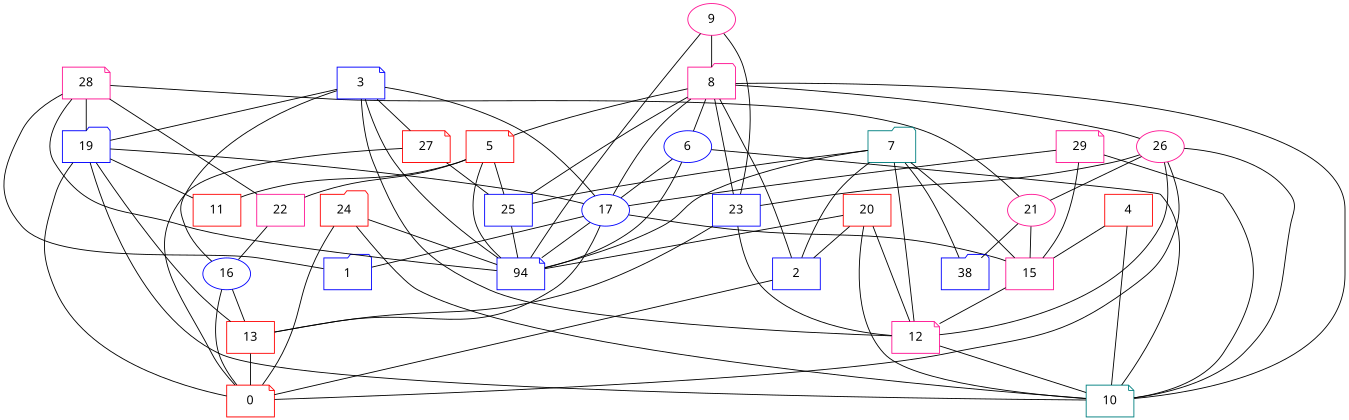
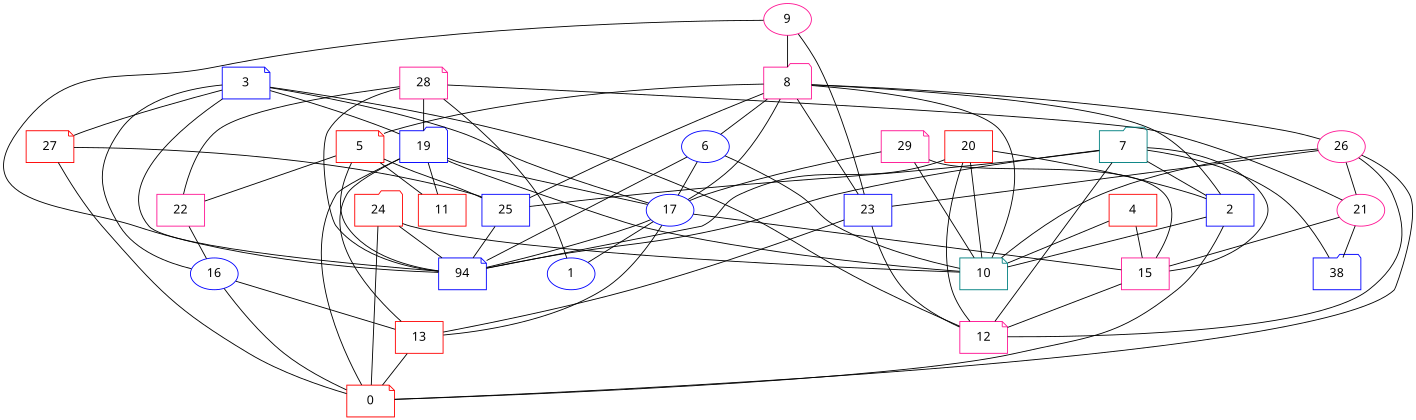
node "1": shape folder -> ellipse
edge "12" -- "10": now "2" -- "10"
